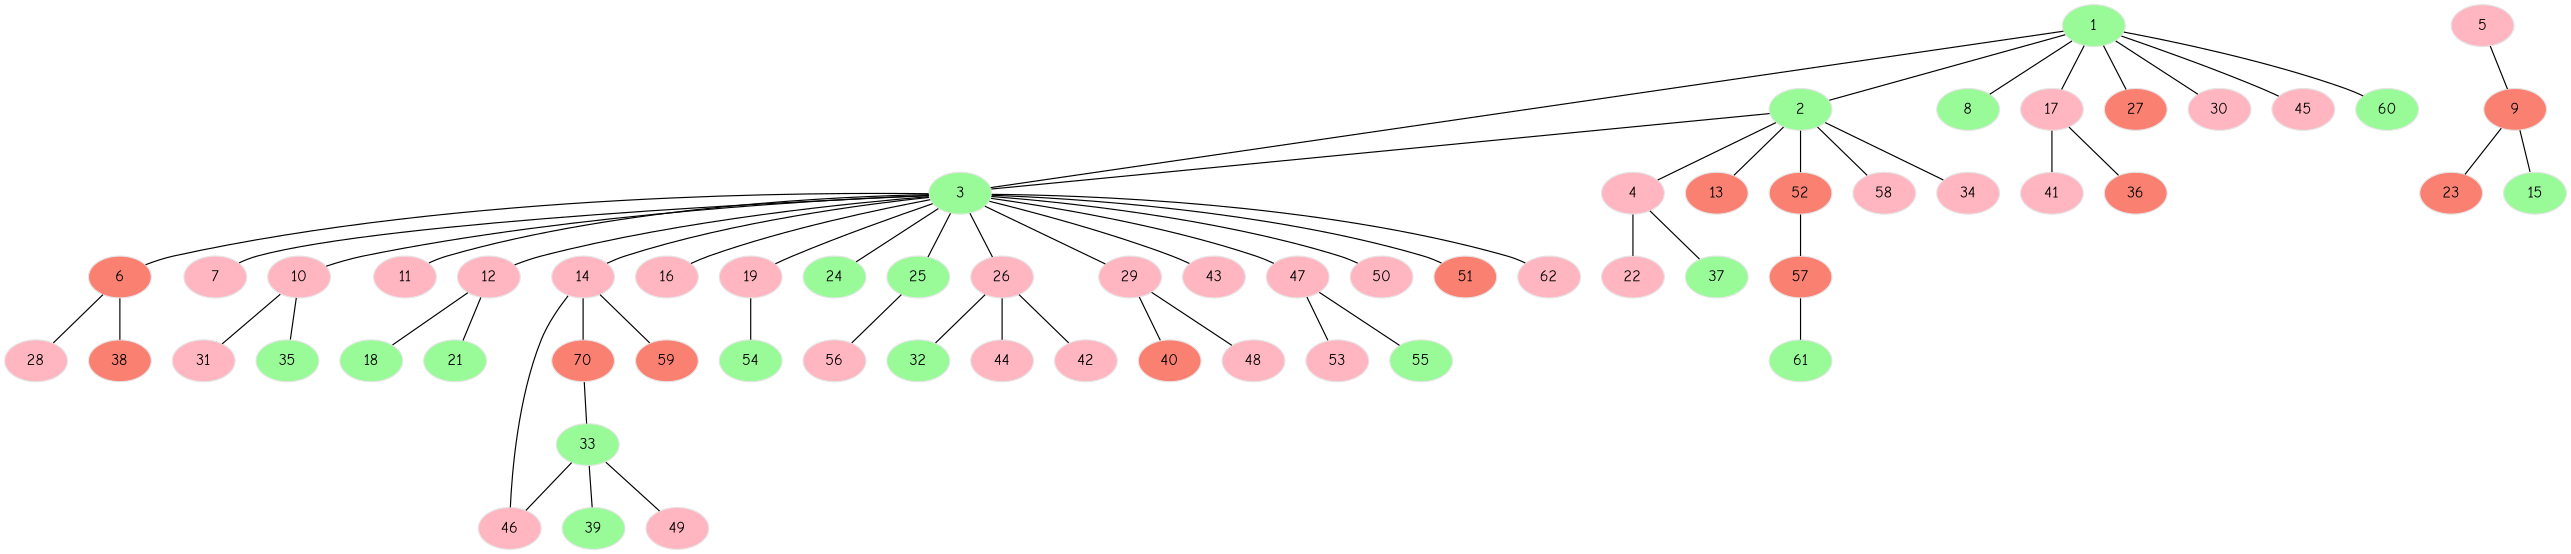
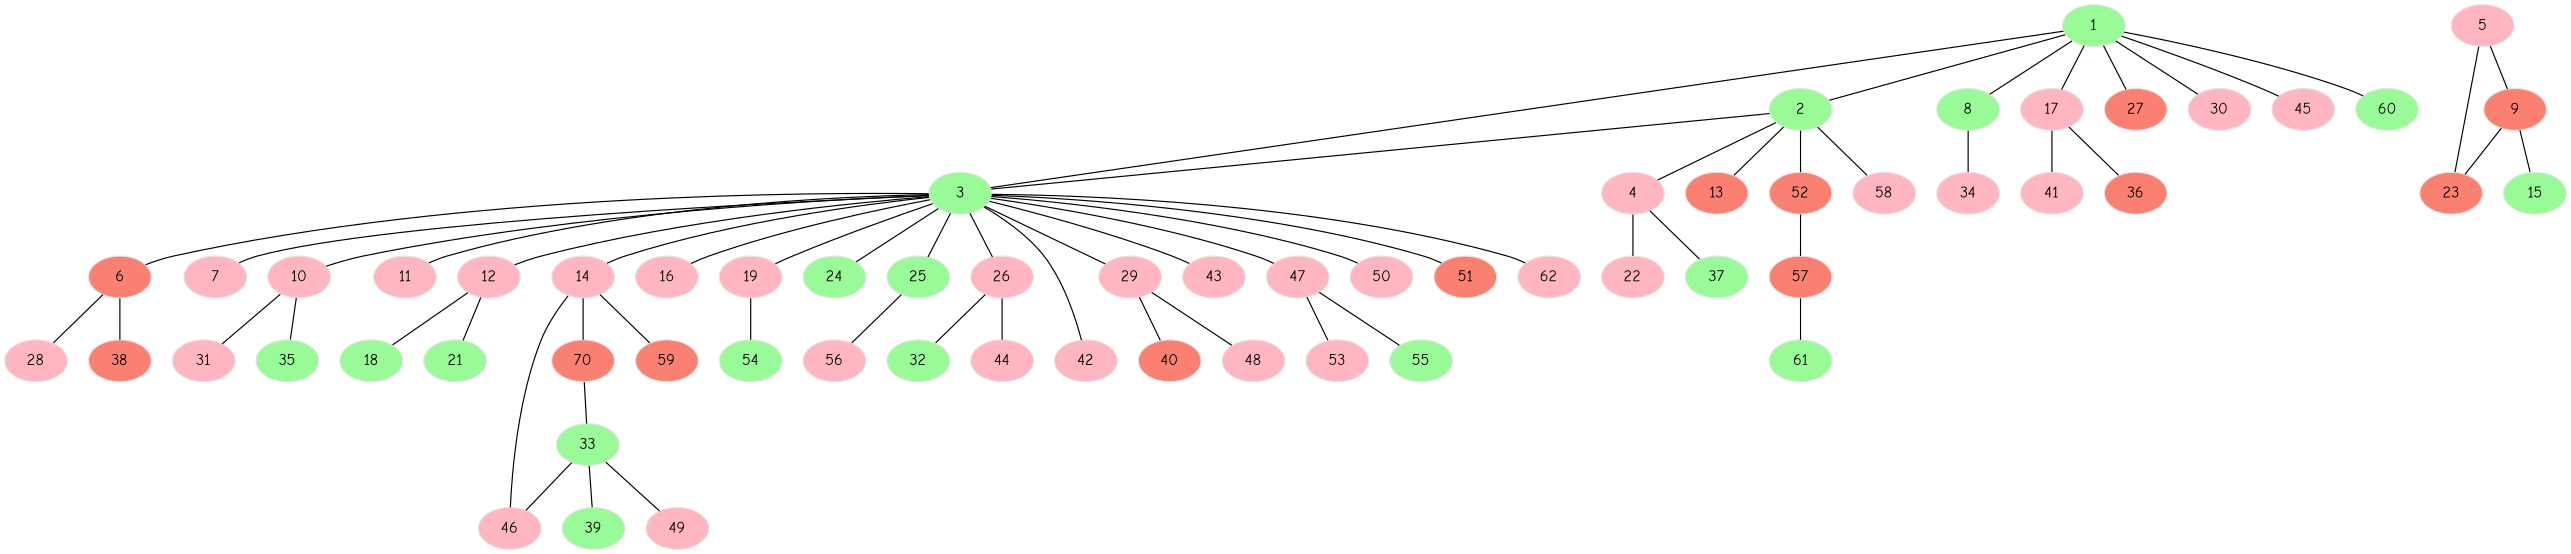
edge "5" -- "23": added
edge "2" -- "34": now "8" -- "34"
edge "26" -- "42": now "3" -- "42"
